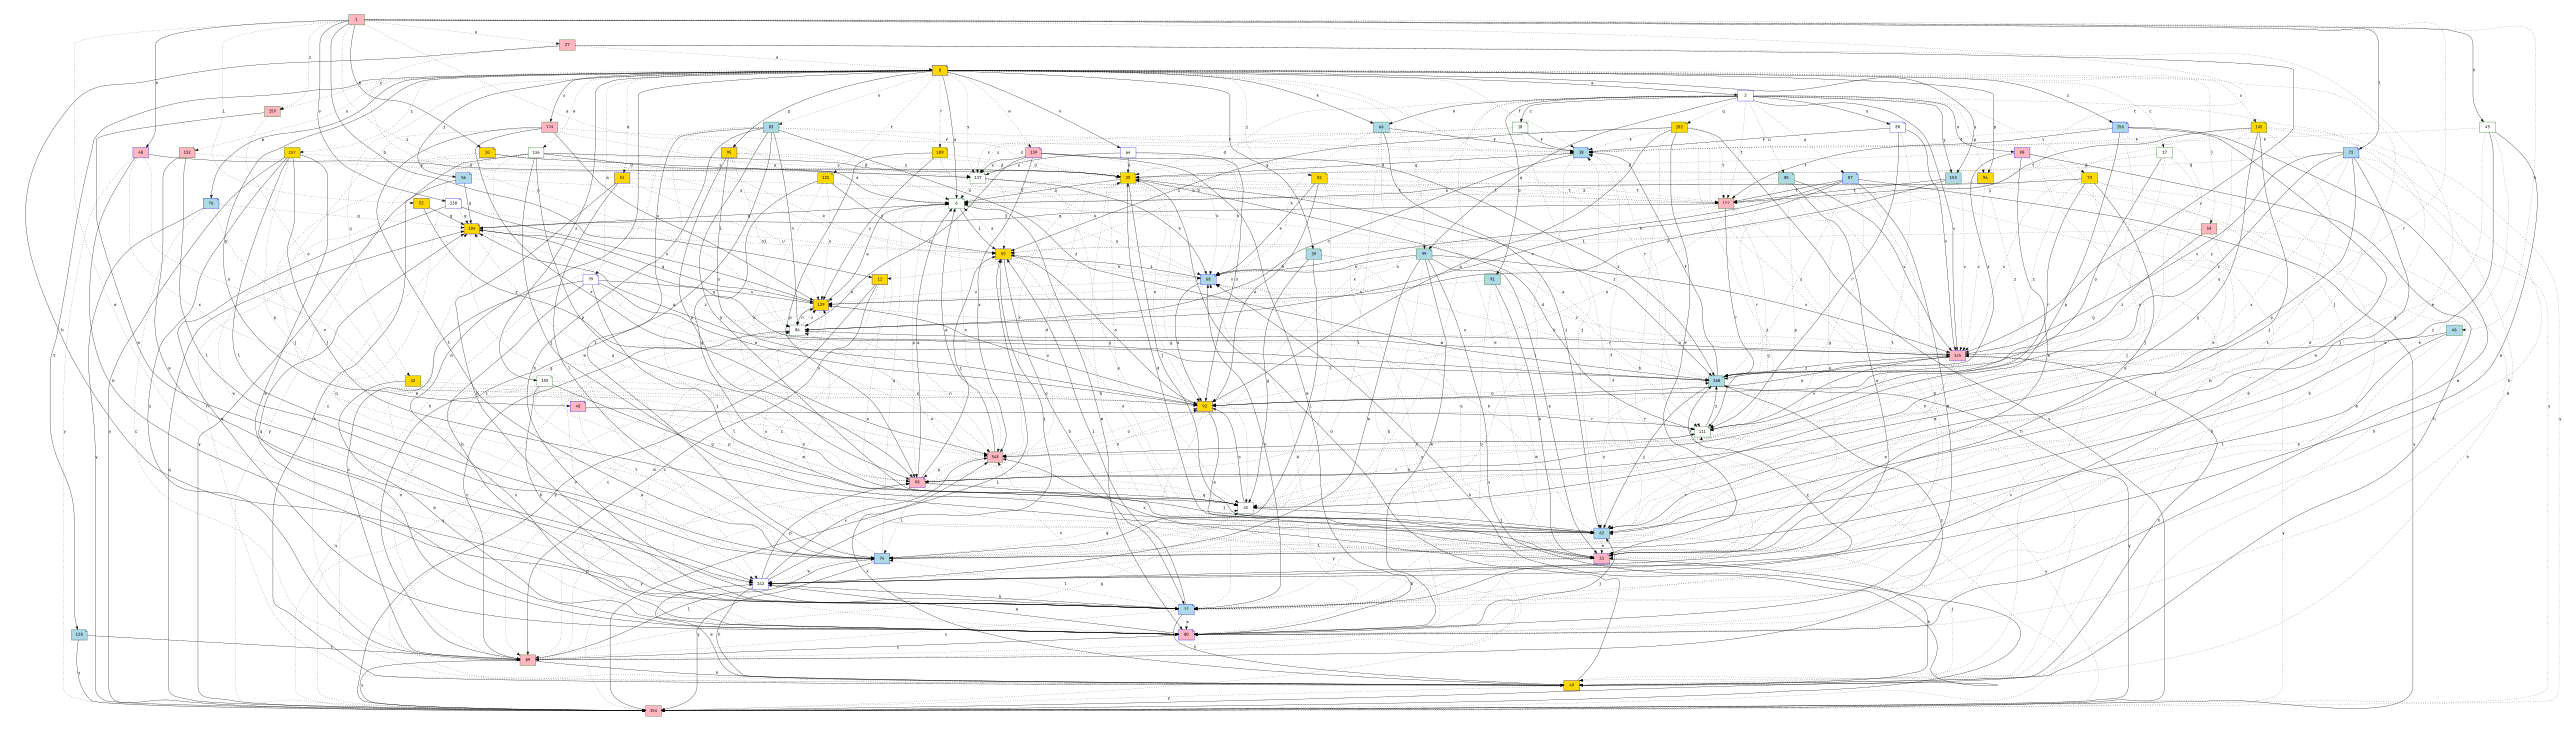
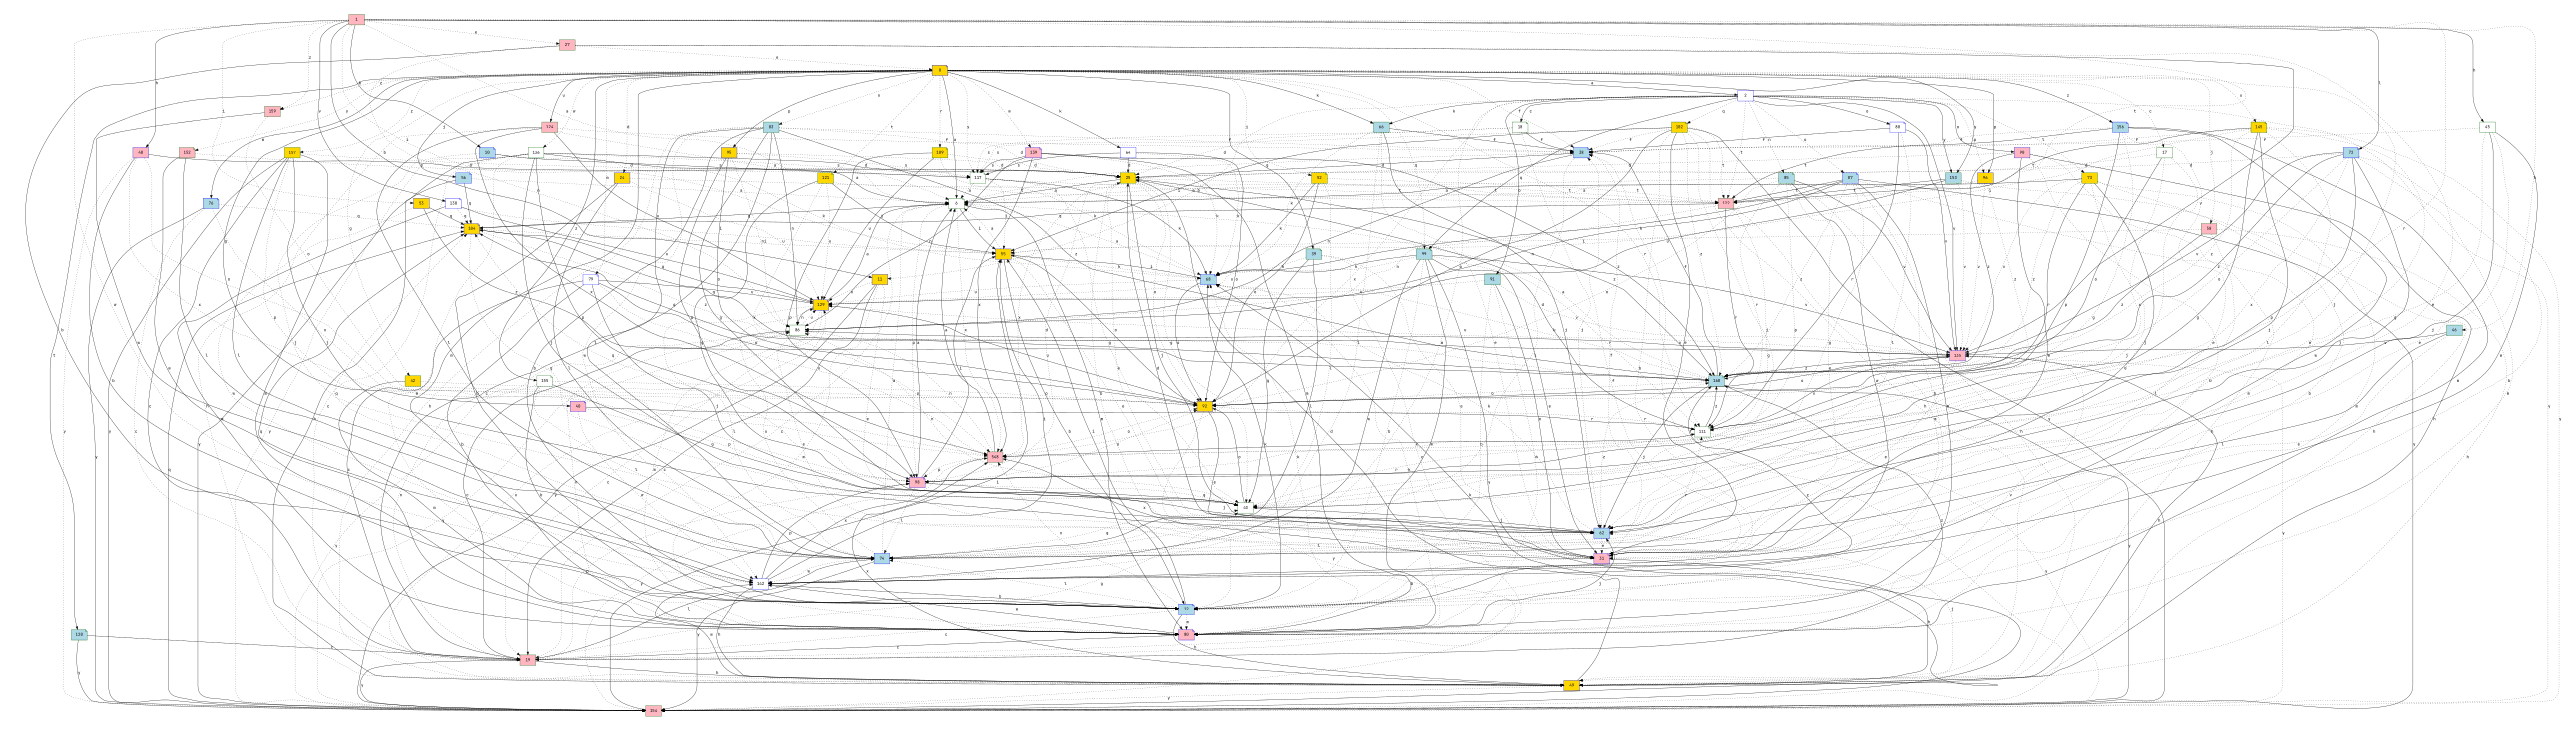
node "10": fillcolor gold -> lightblue
edge "102" -> "160": added, label "z"
node "89": label "89" -> "19"
